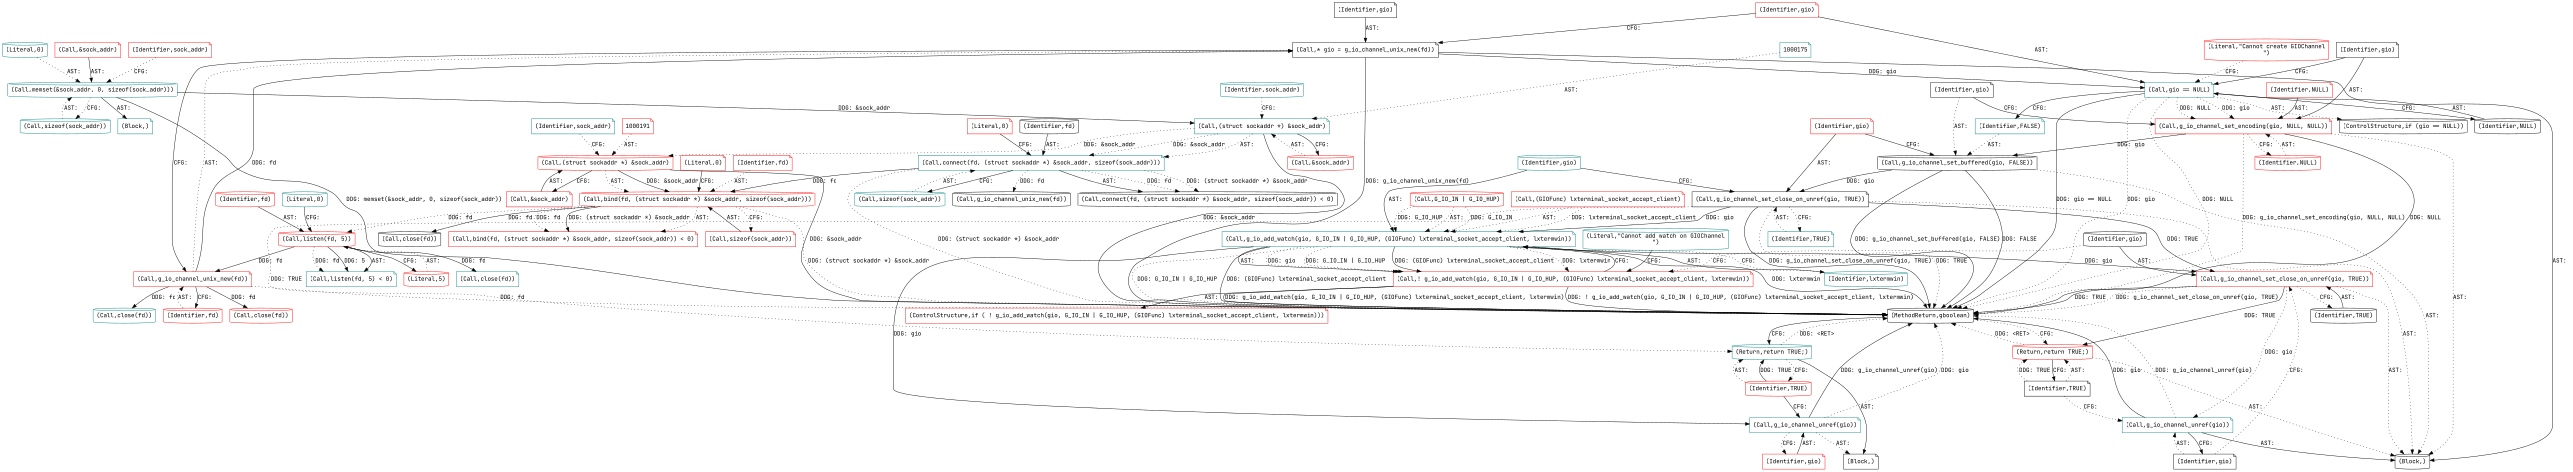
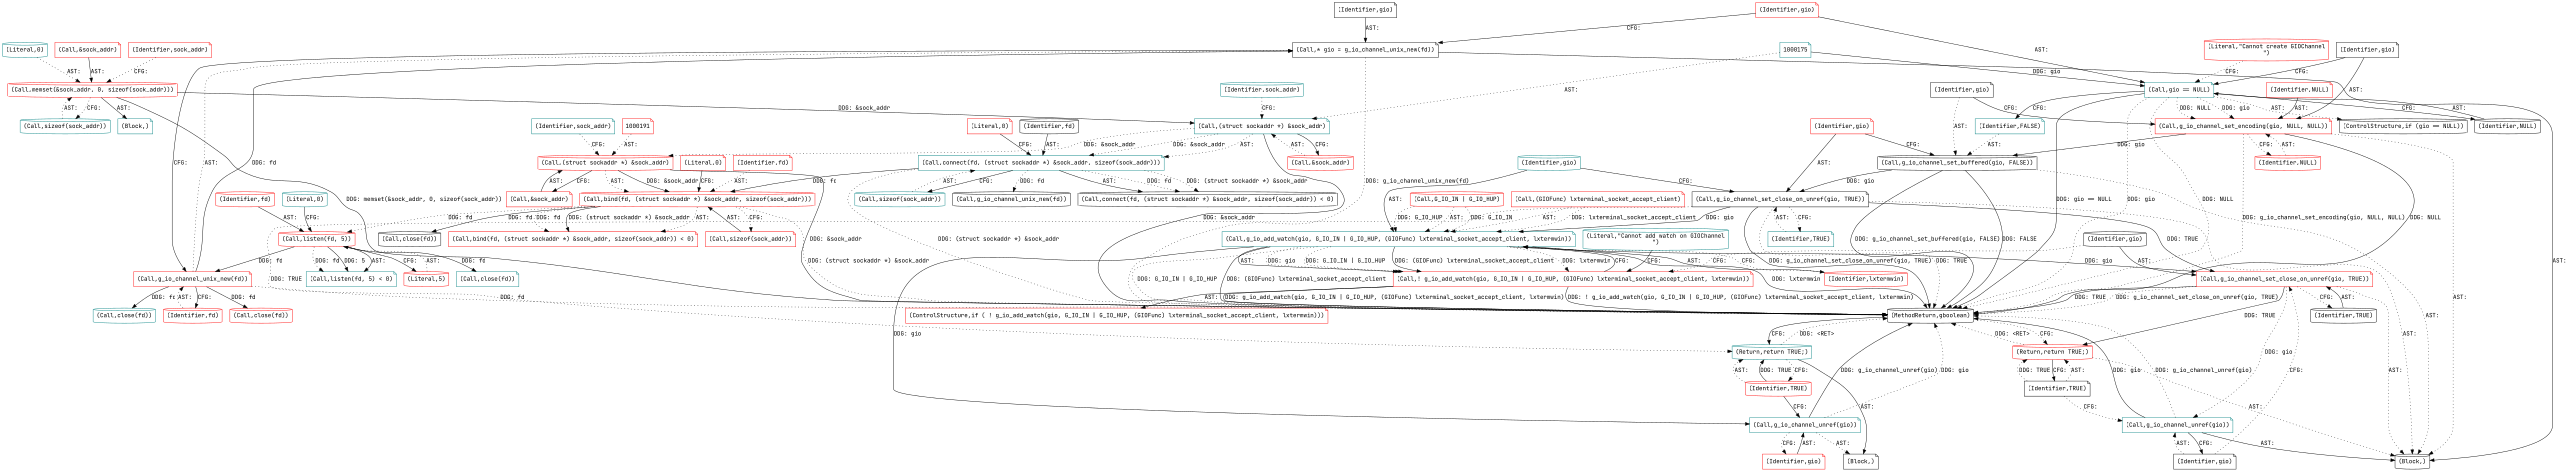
edge "(Call,* gio = g_io_channel_unix_new(fd))" -> "(Call,gio == NULL)": now "1000175" -> "(Call,gio == NULL)"
node "(Call,memset(&sock_addr, 0, sizeof(sock_addr)))": color teal -> red
node "(Identifier,lxtermwin)": color teal -> red
edge "(Call,* gio = g_io_channel_unix_new(fd))" -> "(MethodReturn,gboolean)": style solid -> dotted
